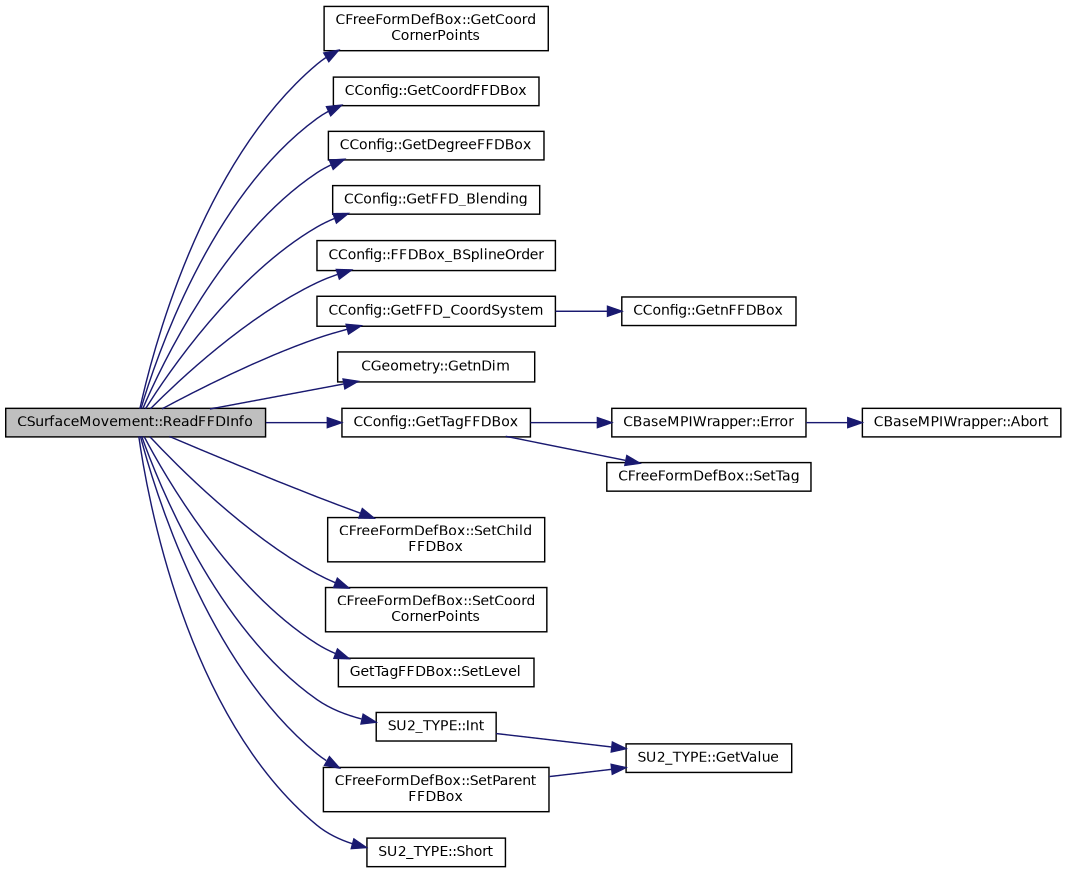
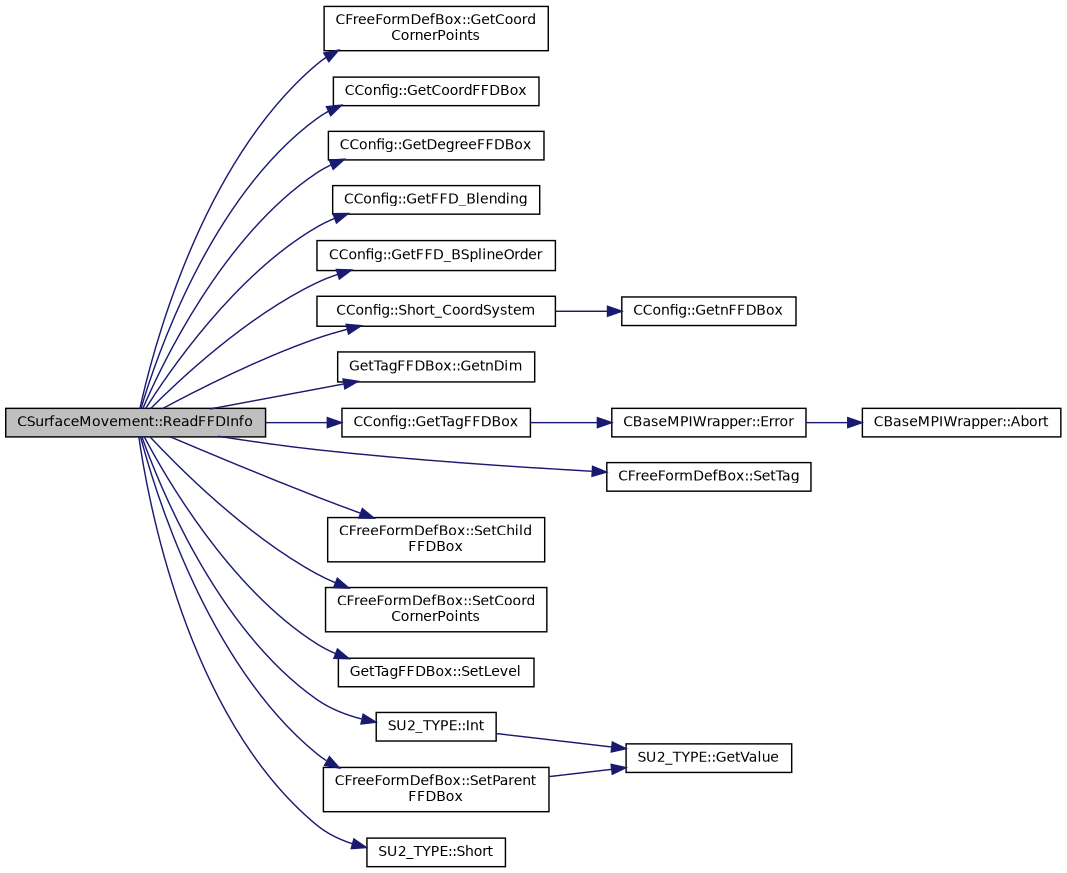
node "CConfig::FFDBox_BSplineOrder": label "CConfig::FFDBox_BSplineOrder" -> "CConfig::GetFFD_BSplineOrder"
node "CConfig::GetFFD_CoordSystem": label "CConfig::GetFFD_CoordSystem" -> "CConfig::Short_CoordSystem"
node "CGeometry::GetnDim": label "CGeometry::GetnDim" -> "GetTagFFDBox::GetnDim"
edge "CConfig::GetTagFFDBox" -> "CFreeFormDefBox::SetTag": now "CSurfaceMovement::ReadFFDInfo" -> "CFreeFormDefBox::SetTag"
